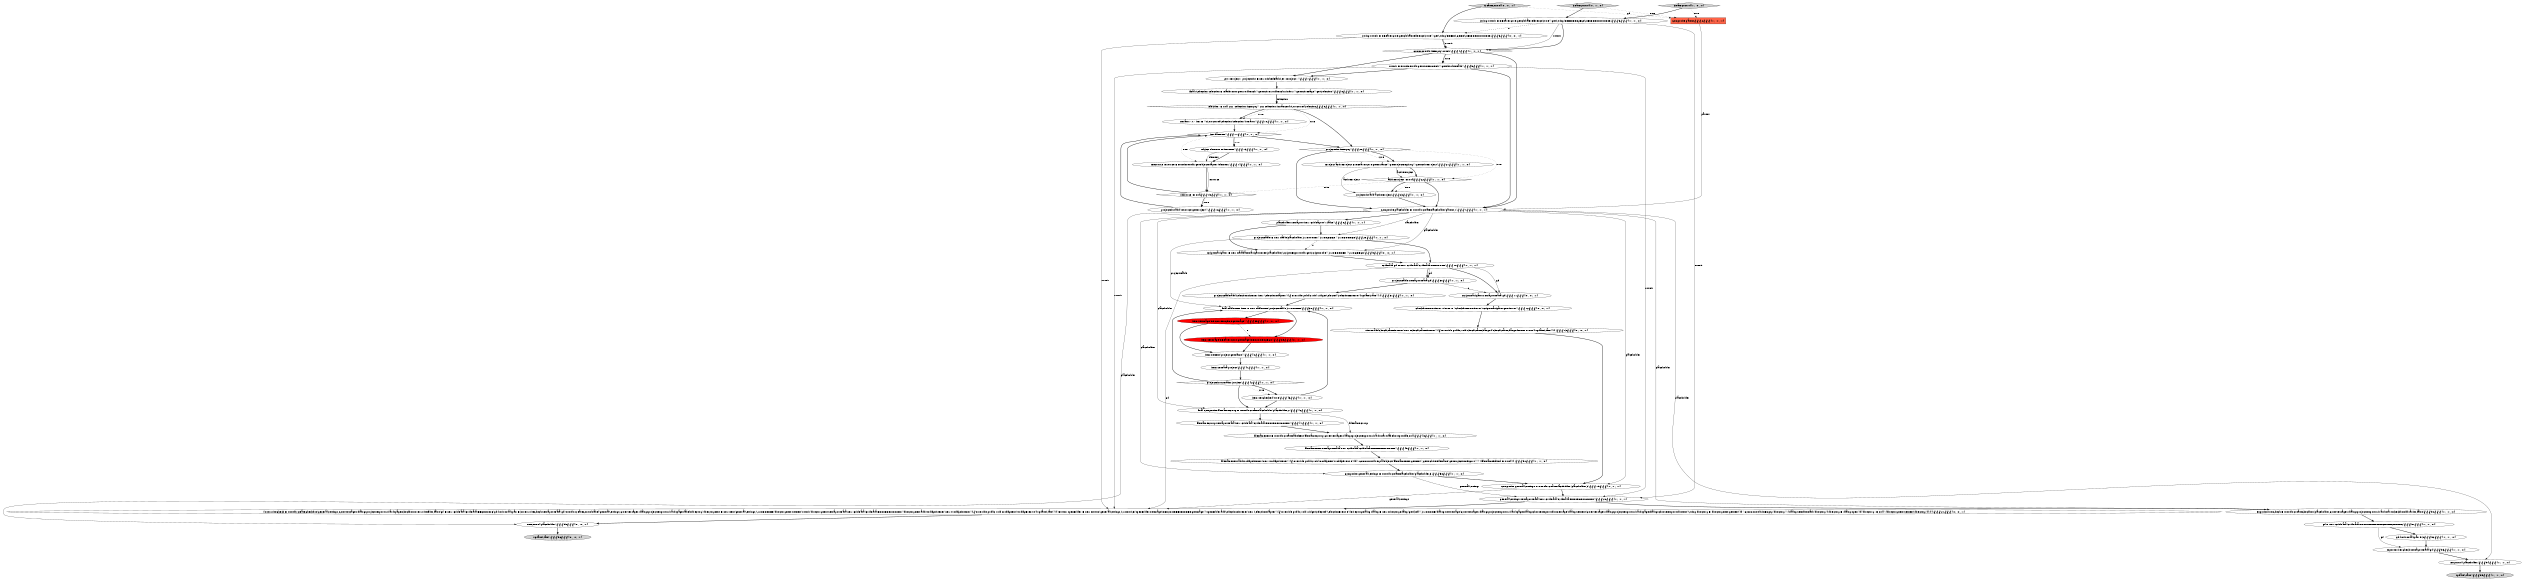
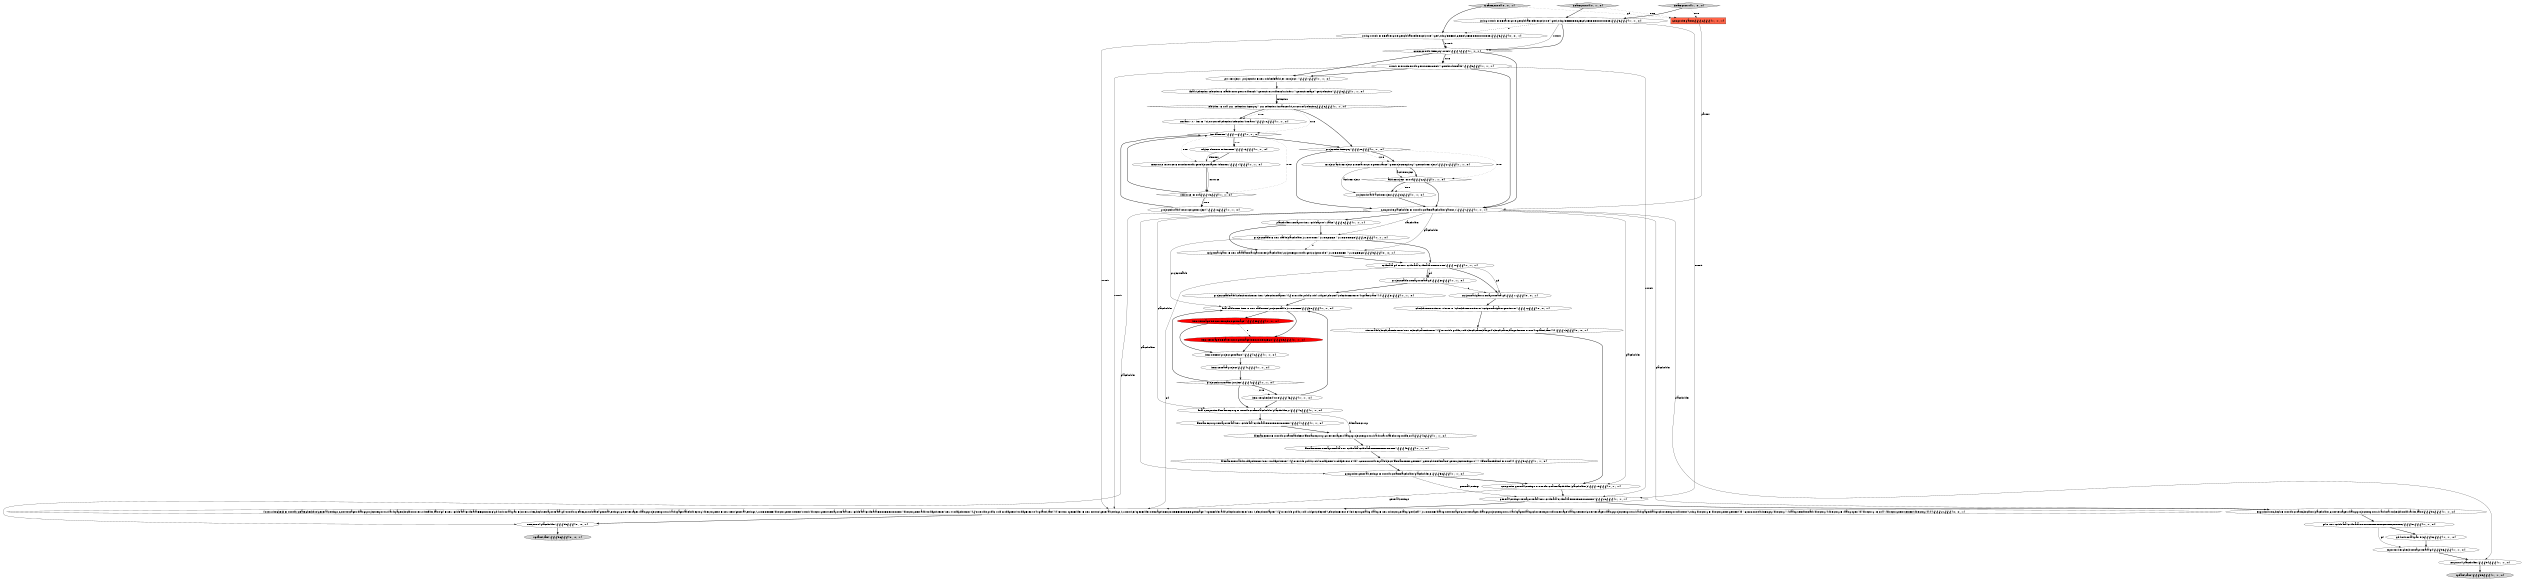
edge "activeProject != null@@@22@@@['1', '1', '0']" -> "resource != null@@@15@@@['1', '1', '0']": now "iter.hasNext()@@@11@@@['1', '1', '0']" -> "resource != null@@@15@@@['1', '1', '0']"
